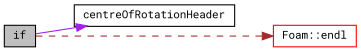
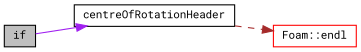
edge "if" -> "Foam::endl": now "centreOfRotationHeader" -> "Foam::endl"
